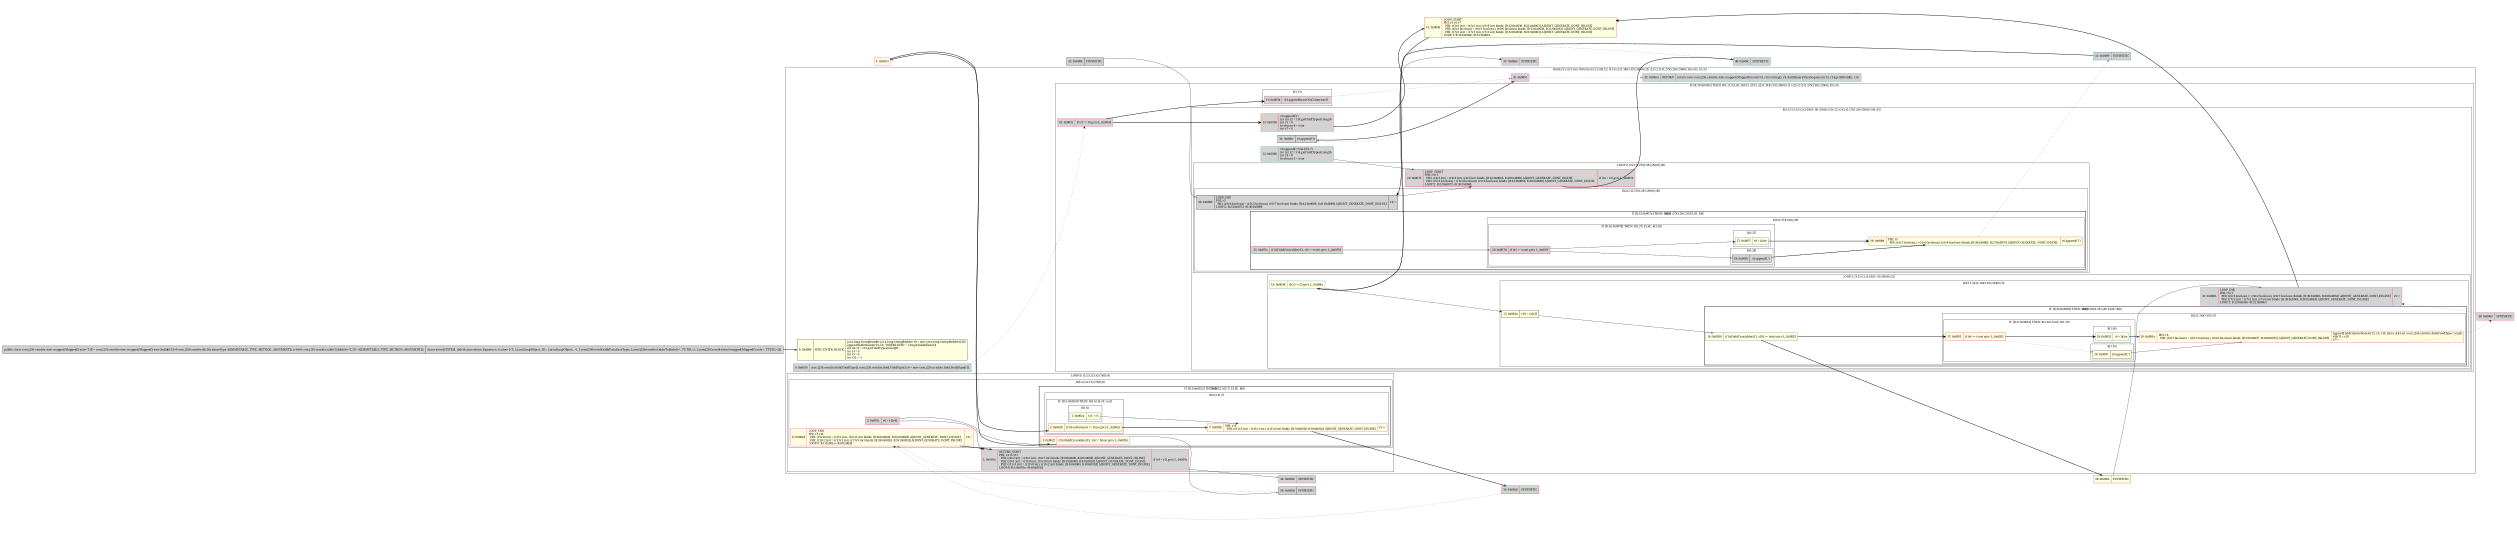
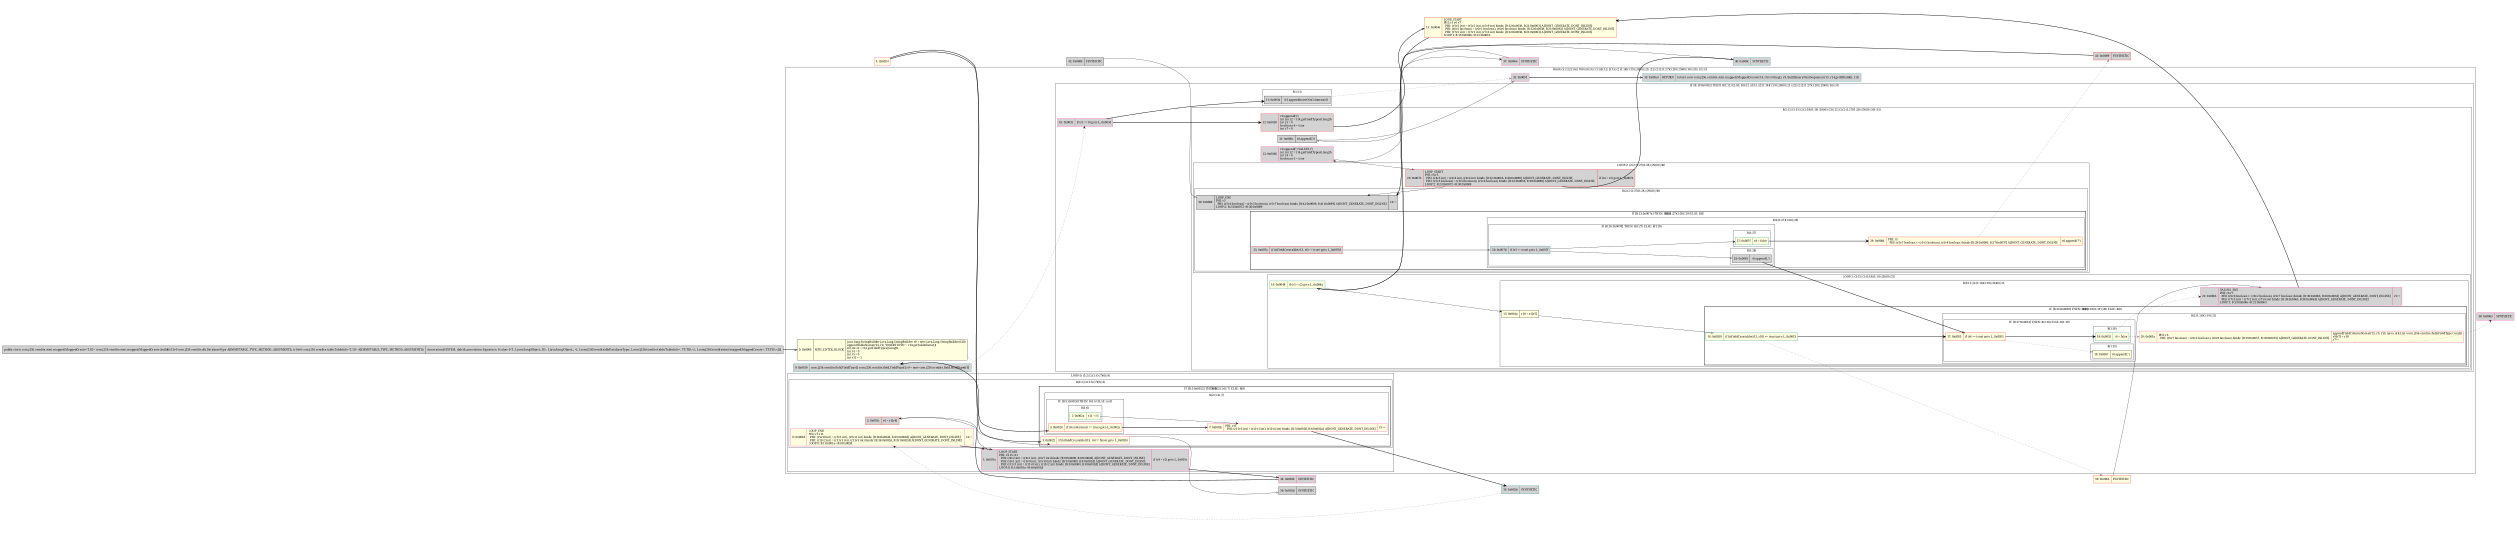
edge "40: 0x008c" -> "31: 0x008c": style dotted -> solid
node "41: 0x0089": color teal -> red
edge "37: 0x0066" -> "22: 0x0066": added
edge "32: 0x0091" -> "33: 0x00a4": style dotted -> bold
node "11: 0x0034": color deeppink -> black
edge "31: 0x008c" -> "32: 0x0091": style bold -> solid
node "22: 0x0066": color teal -> deeppink
edge "30: 0x0089" -> "23: 0x0072": reversed
edge "3: 0x0022" -> "4: 0x0024": reversed
node "26: 0x007d": color red -> teal
edge "28: 0x0081" -> "29: 0x0084": now "28: 0x0081" -> "17: 0x0053"
node "21: 0x0063": text "LOOP_END" -> "VALUES_END"
edge "38: 0x0063" -> "21: 0x0063": now "18: 0x0055" -> "21: 0x0063"
edge "18: 0x0055" -> "20: 0x005a": style bold -> dotted
edge "19: 0x0057" -> "20: 0x005a": removed
edge "16: 0x0050" -> "39: 0x0063": style bold -> dotted
edge "2: 0x001c" -> "1: 0x001a": reversed
node "1: 0x001a": text "RETURN_START" -> "LOOP_START"
edge "7: 0x002b" -> "35: 0x002d": arrowhead onormal -> vee
edge "1: 0x001a" -> "34: 0x0030": style solid -> bold
edge "34: 0x0030" -> "9: 0x0030": added
edge "36: 0x002d" -> "8: 0x002d": removed
node "35: 0x002d": color red -> teal
